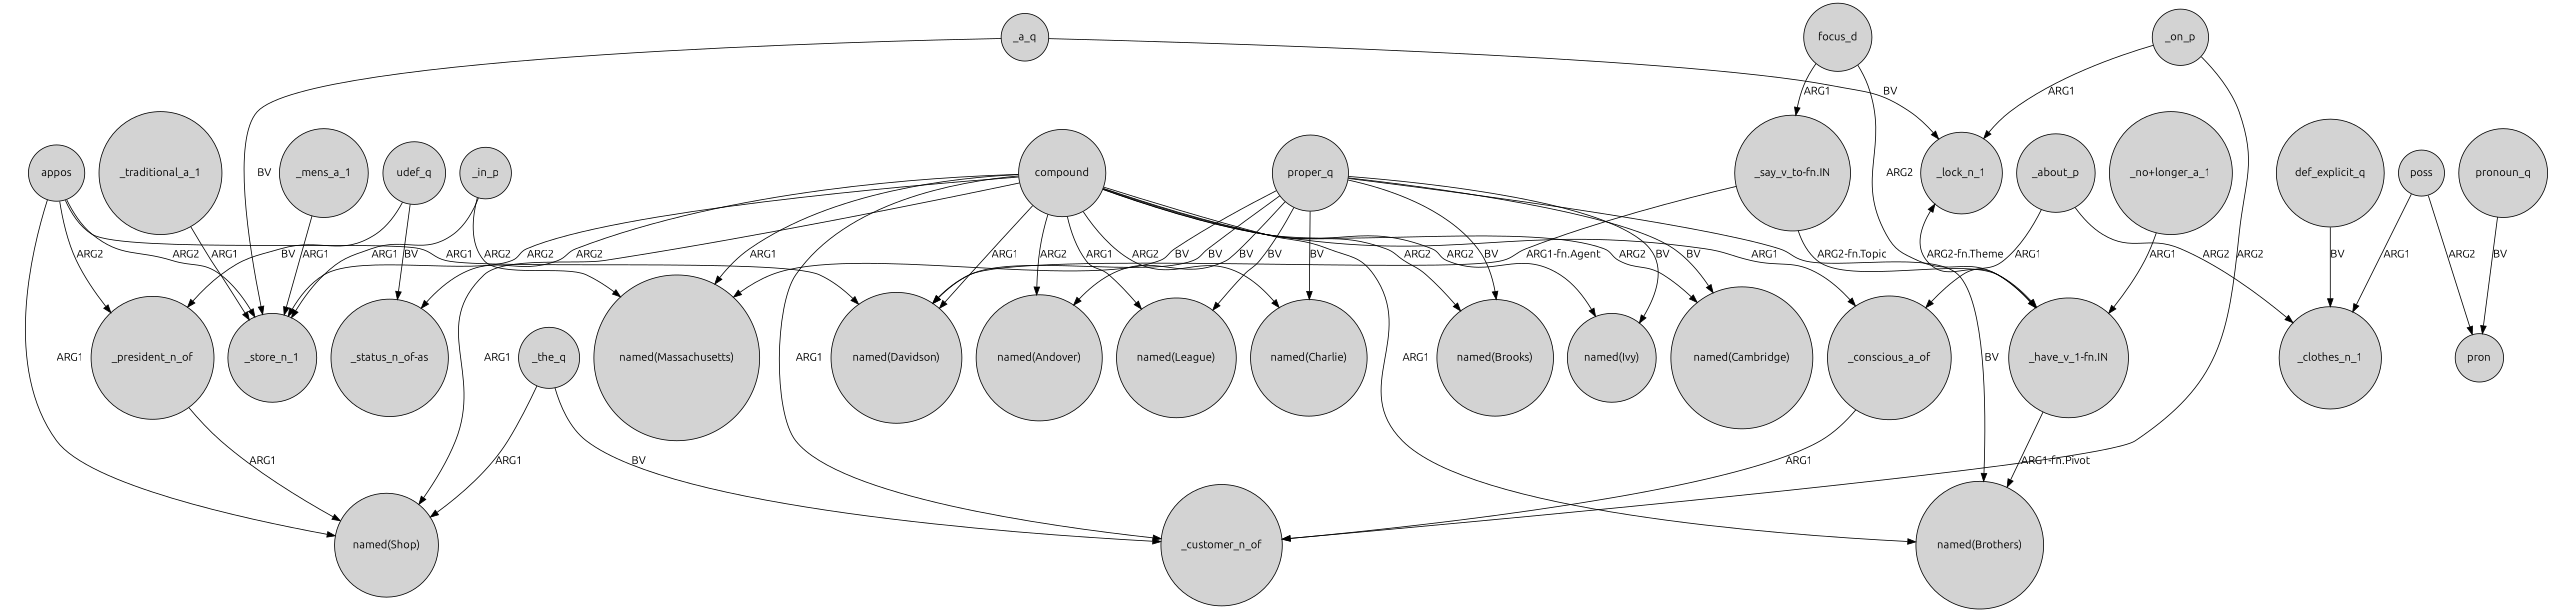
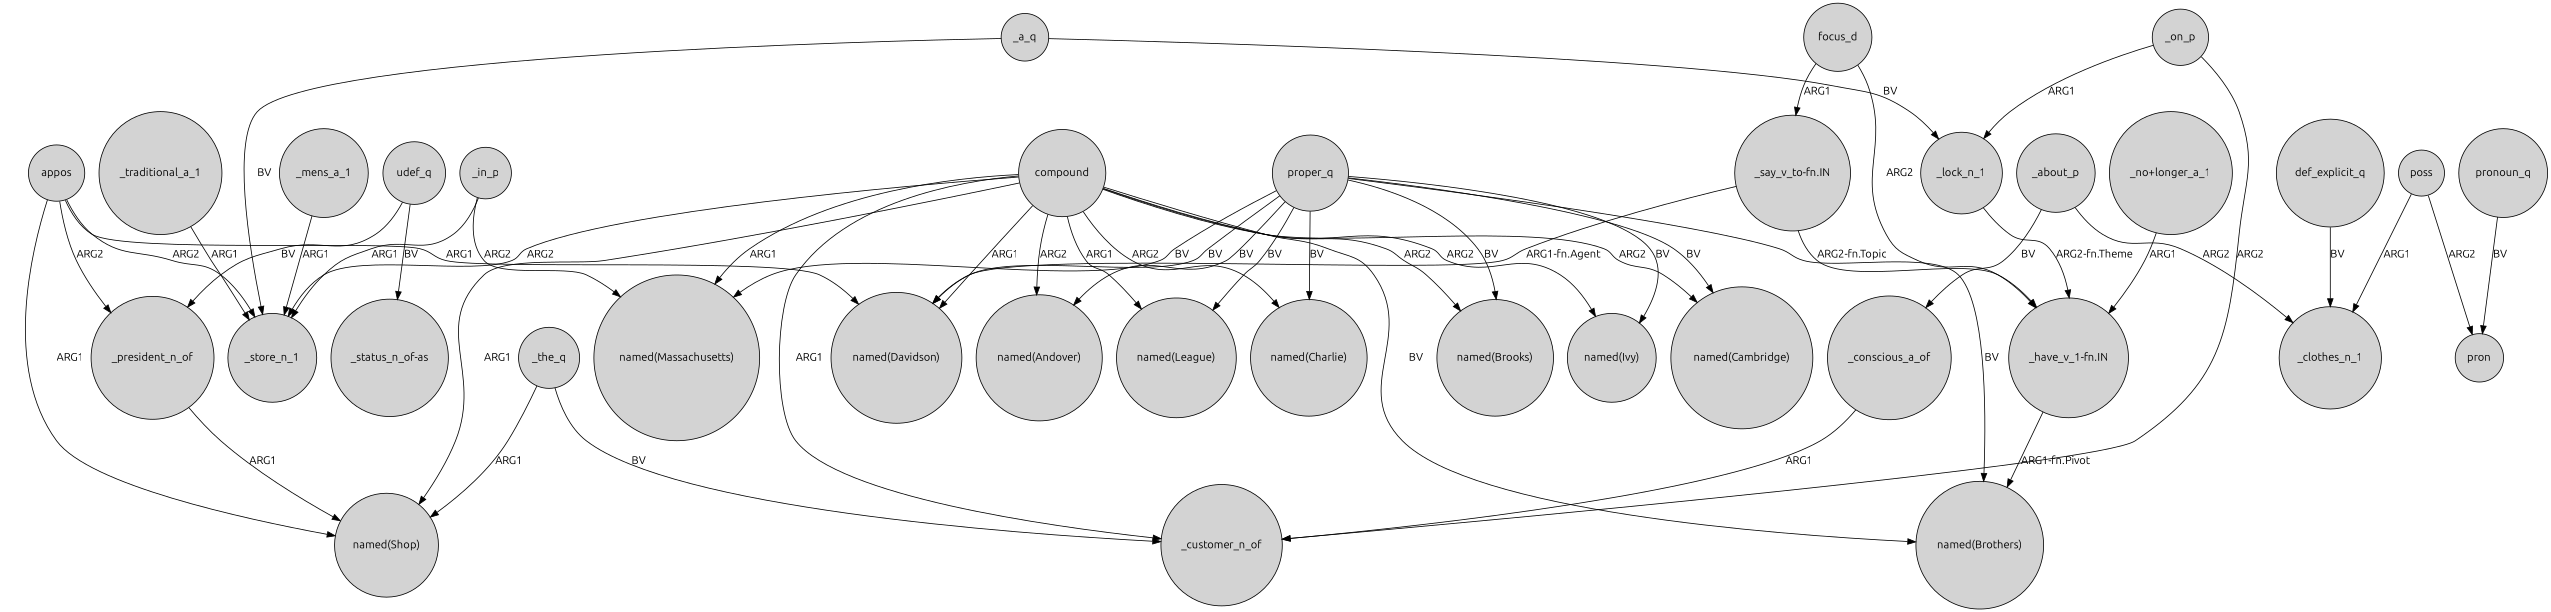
edge "compound" -> "_status_n_of-as": removed, label "ARG2"
edge "compound" -> "_conscious_a_of": removed, label "ARG1"
edge "_about_p" -> "_conscious_a_of": label "ARG1" -> "BV"
edge "_have_v_1-fn.IN" -> "_lock_n_1": reversed
edge "compound" -> "named(Brothers)": label "ARG1" -> "BV"
